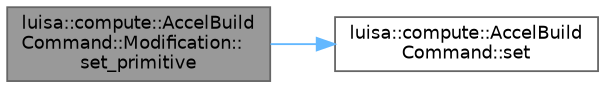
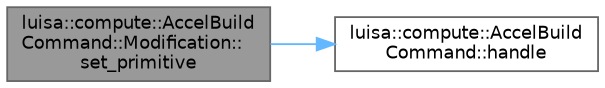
node "luisa::compute::AccelBuild Command::set": label "luisa::compute::AccelBuild Command::set" -> "luisa::compute::AccelBuild Command::handle"
